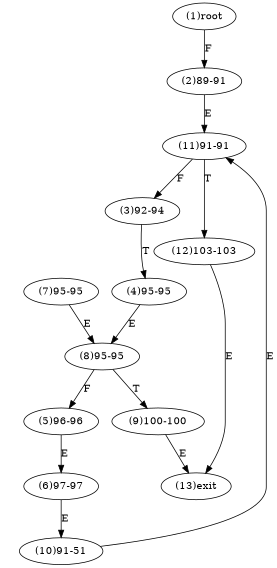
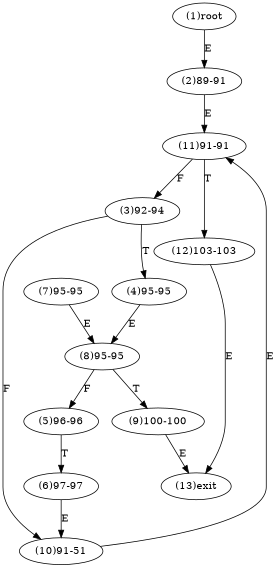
edge "(1)root" -> "(2)89-91": label "F" -> "E"
edge "(3)92-94" -> "(10)91-51": added, label "F"
edge "(5)96-96" -> "(6)97-97": label "E" -> "T"
